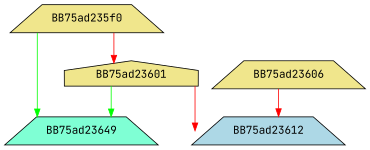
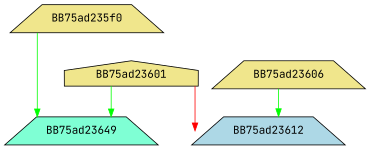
edge "BB75ad235f0" -> "BB75ad23601": removed
edge "BB75ad23606" -> "BB75ad23612": color red -> green
